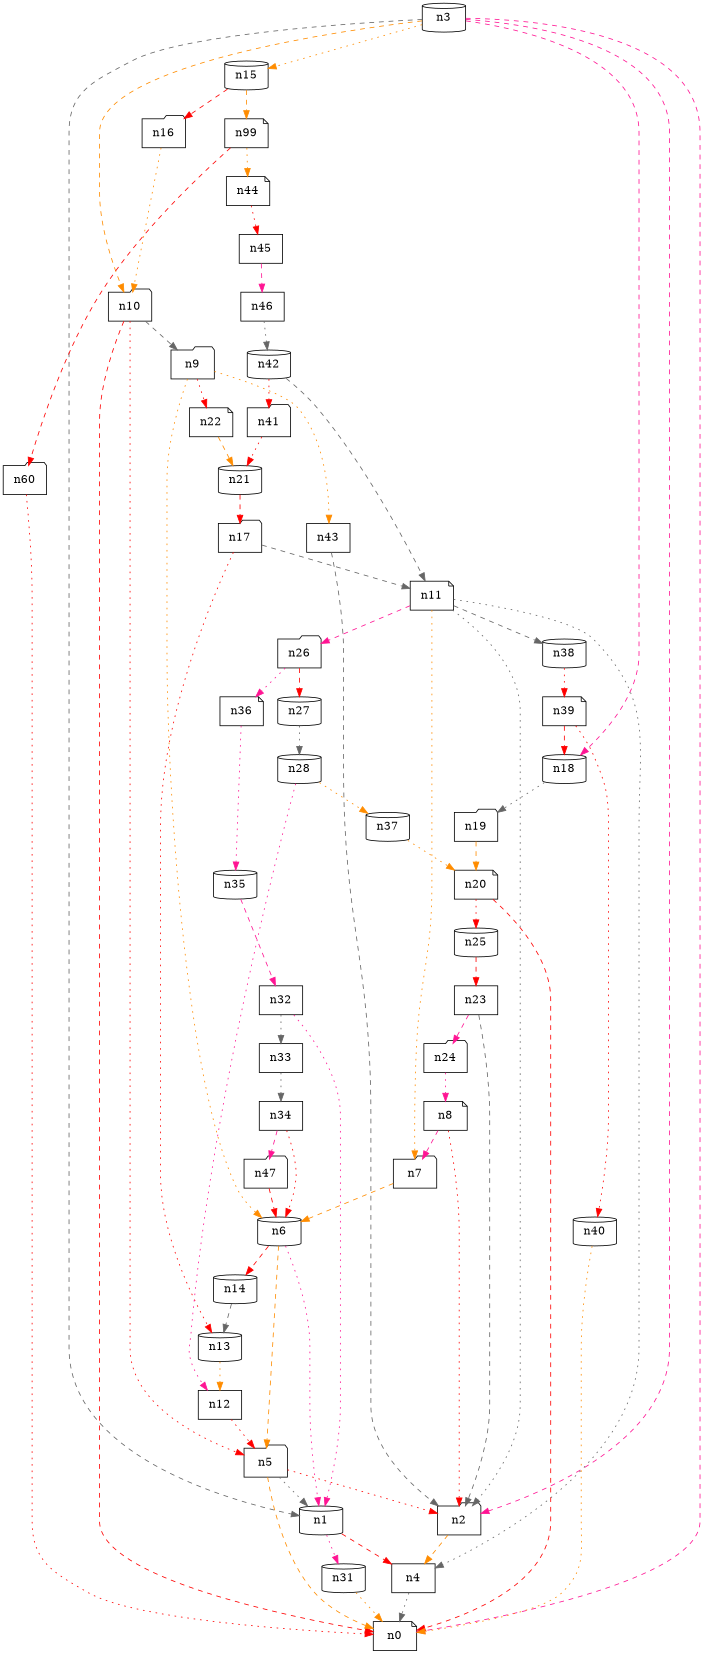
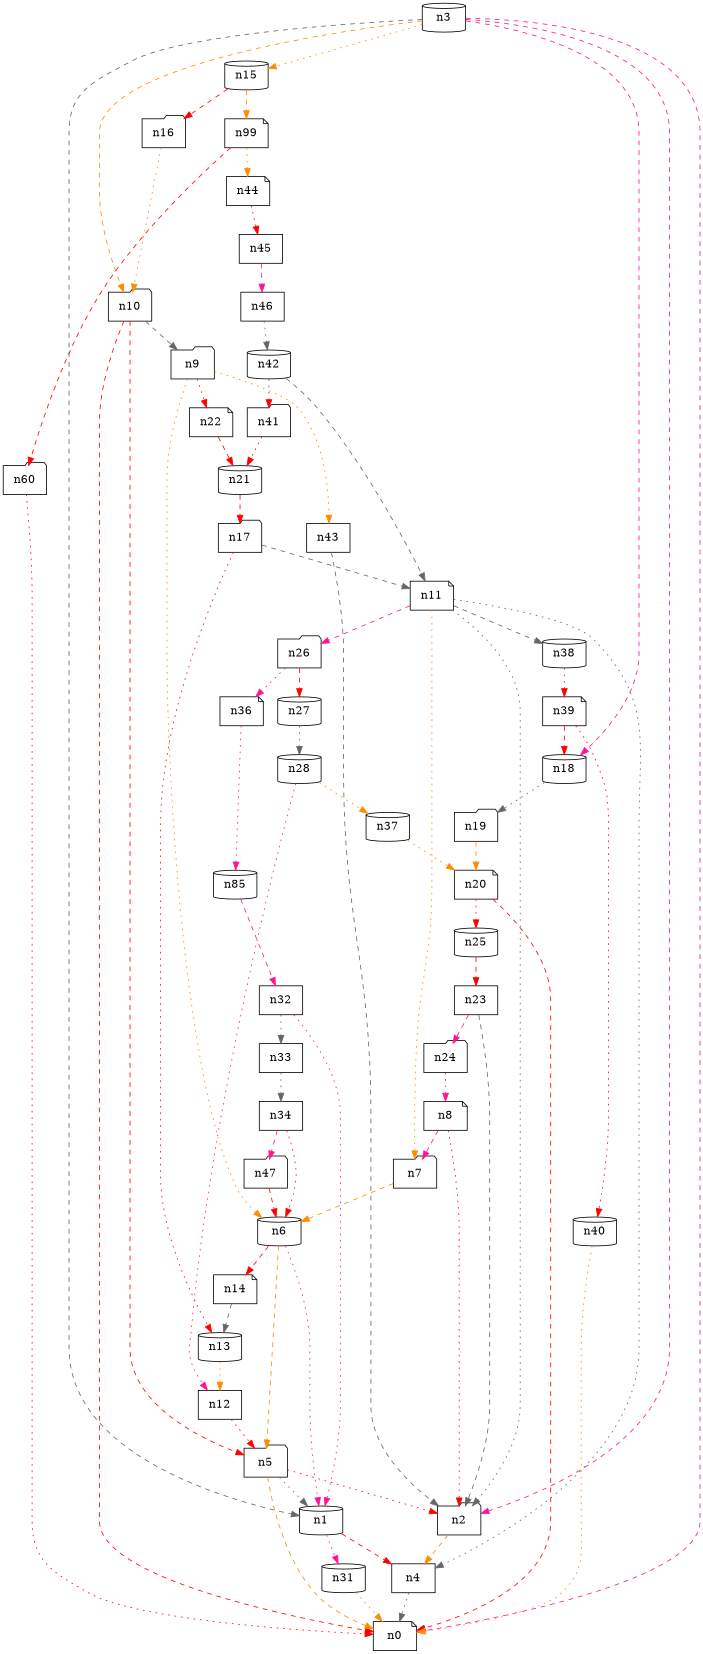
edge "n22" -> "n21": color darkorange -> red
node "n35": label "n35" -> "n85"
edge "n10" -> "n5": style dotted -> dashed
node "n14": shape cylinder -> note
